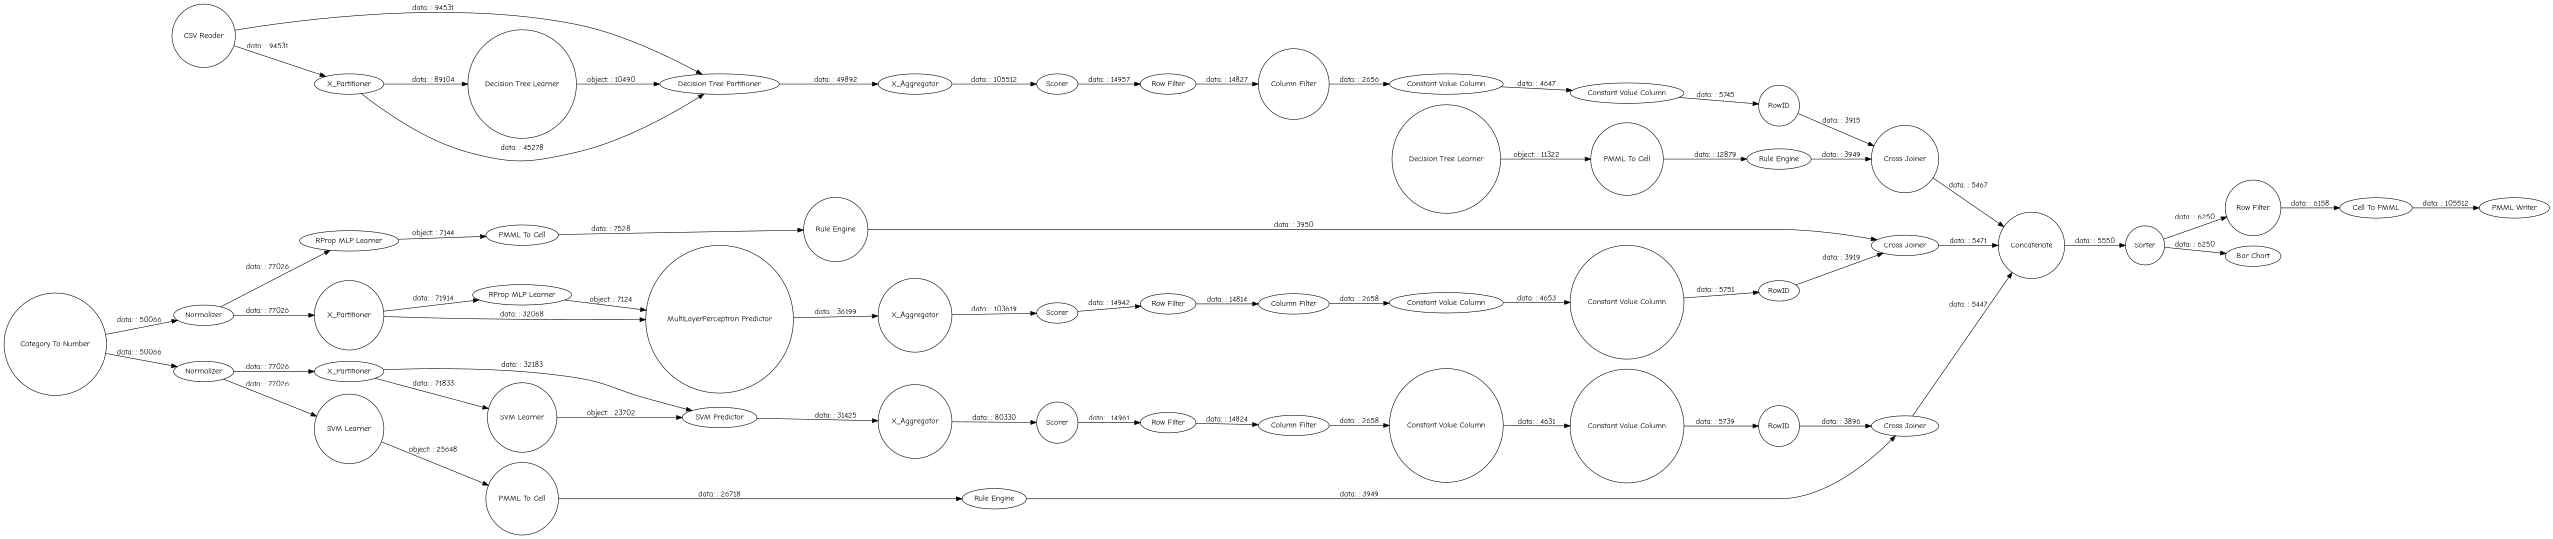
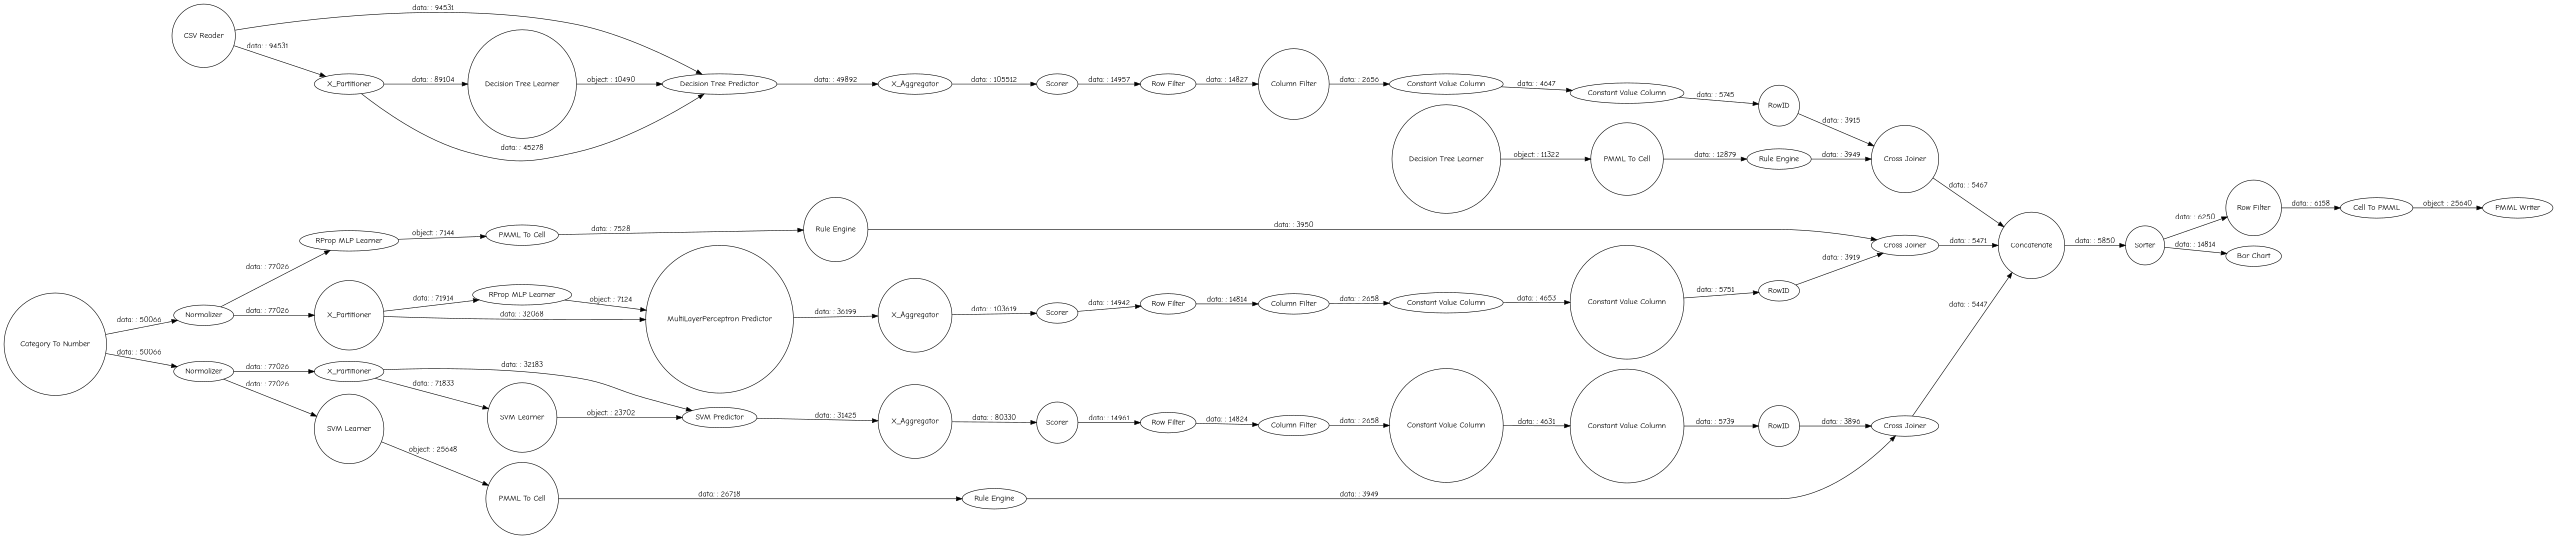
node "Decision Tree Partitioner": label "Decision Tree Partitioner" -> "Decision Tree Predictor"
edge "Cell To PMML" -> "PMML Writer": label "data: : 105512" -> "object: : 25640"
edge "Concatenate" -> "Sorter": label "data: : 5550" -> "data: : 5850"
edge "Sorter" -> "Bar Chart": label "data: : 6250" -> "data: : 14814"
